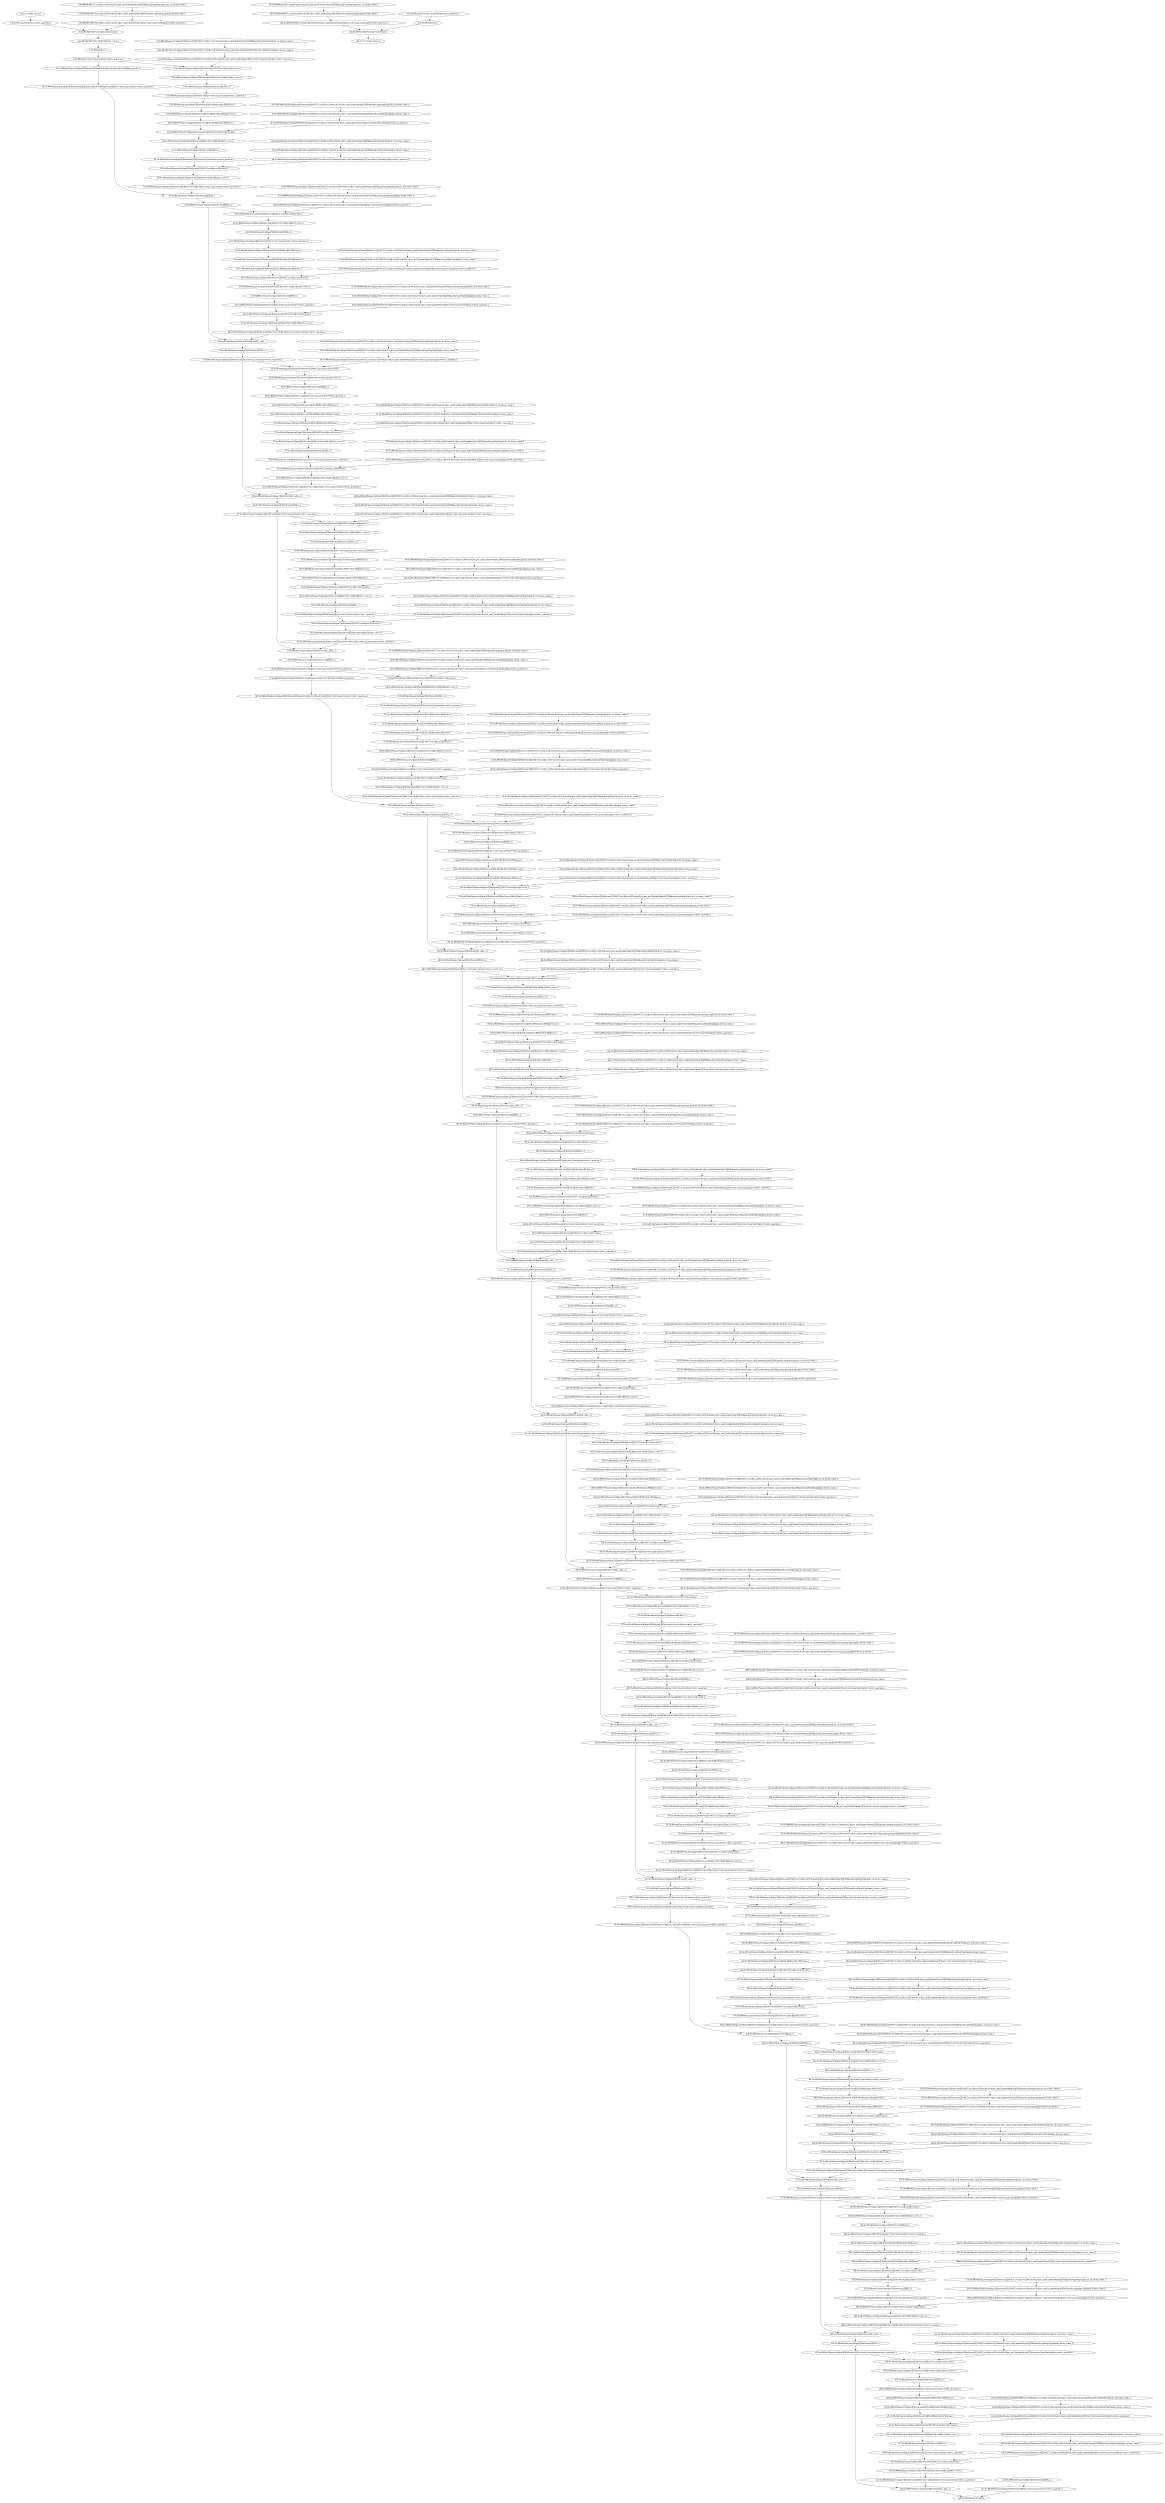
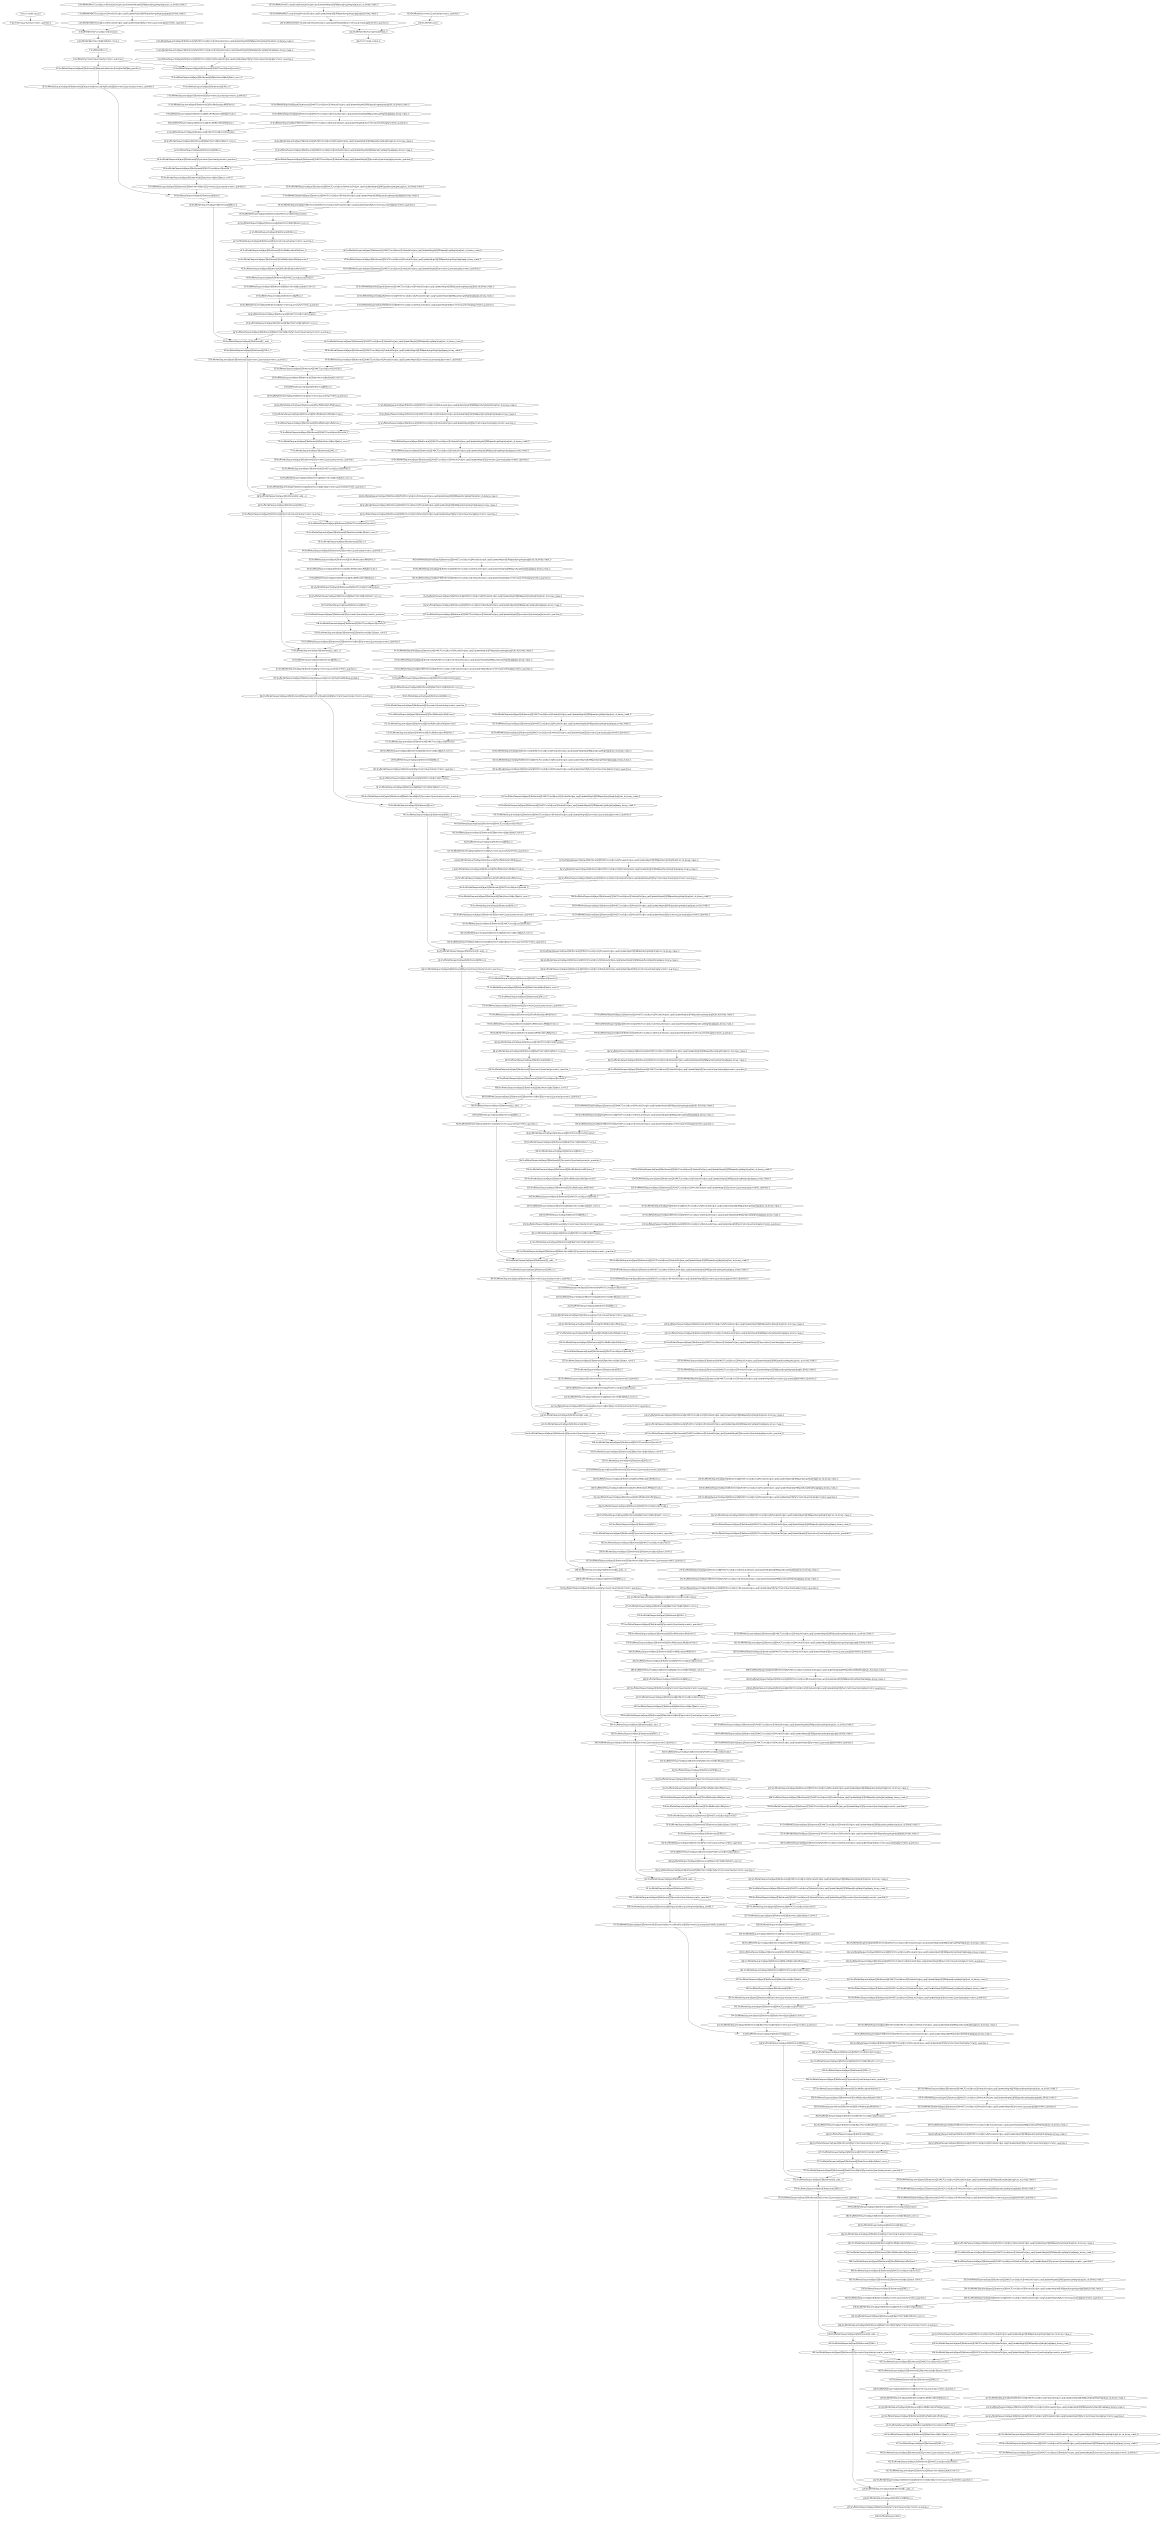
edge "425 ShuffleNet/Sequential[layer3]/Bottleneck[3]/__add___0" -> "428 ShuffleNet/avg_pool2d_0": now "425 ShuffleNet/Sequential[layer3]/Bottleneck[3]/__add___0" -> "426 ShuffleNet/Sequential[layer3]/Bottleneck[3]/RELU_2"
